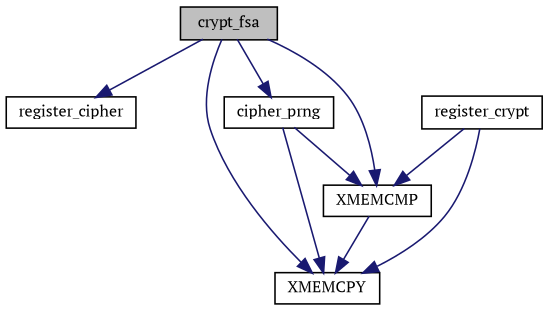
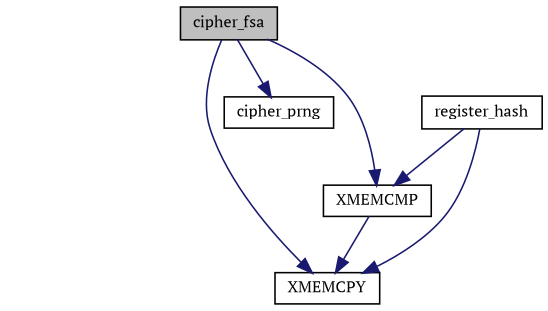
node "crypt_fsa": label "crypt_fsa" -> "cipher_fsa"
node "register_cipher": removed
node "register_crypt": label "register_crypt" -> "register_hash"
edge "cipher_prng" -> "XMEMCMP": removed
edge "cipher_prng" -> "XMEMCPY": removed
